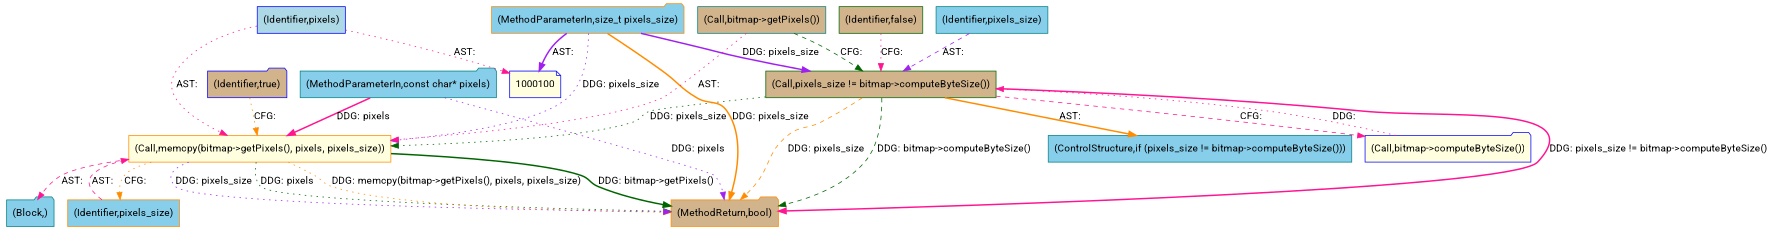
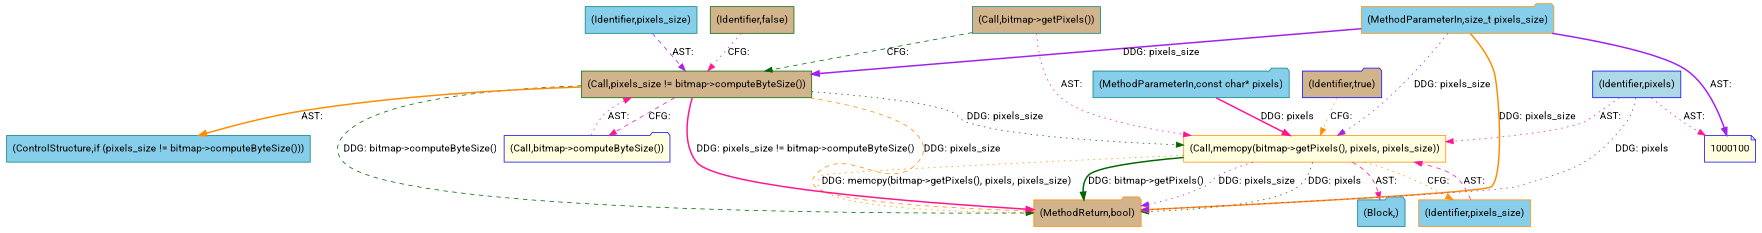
edge "(Call,bitmap->computeByteSize())" -> "(Call,pixels_size != bitmap->computeByteSize())": label "DDG: " -> "AST: "
edge "(MethodParameterIn,const char* pixels)" -> "(MethodReturn,bool)": now "(Identifier,pixels)" -> "(MethodReturn,bool)"
